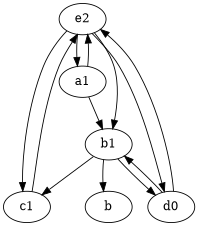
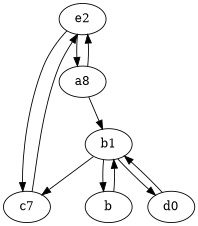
edge "e2" -> "b1": now "b" -> "b1"
node "a1": label "a1" -> "a8"
edge "e2" -> "d0": removed
edge "d0" -> "e2": removed
node "c1": label "c1" -> "c7"
